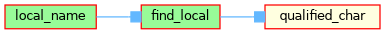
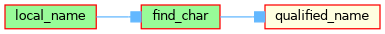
node "find_local": label "find_local" -> "find_char"
node "qualified_char": label "qualified_char" -> "qualified_name"
